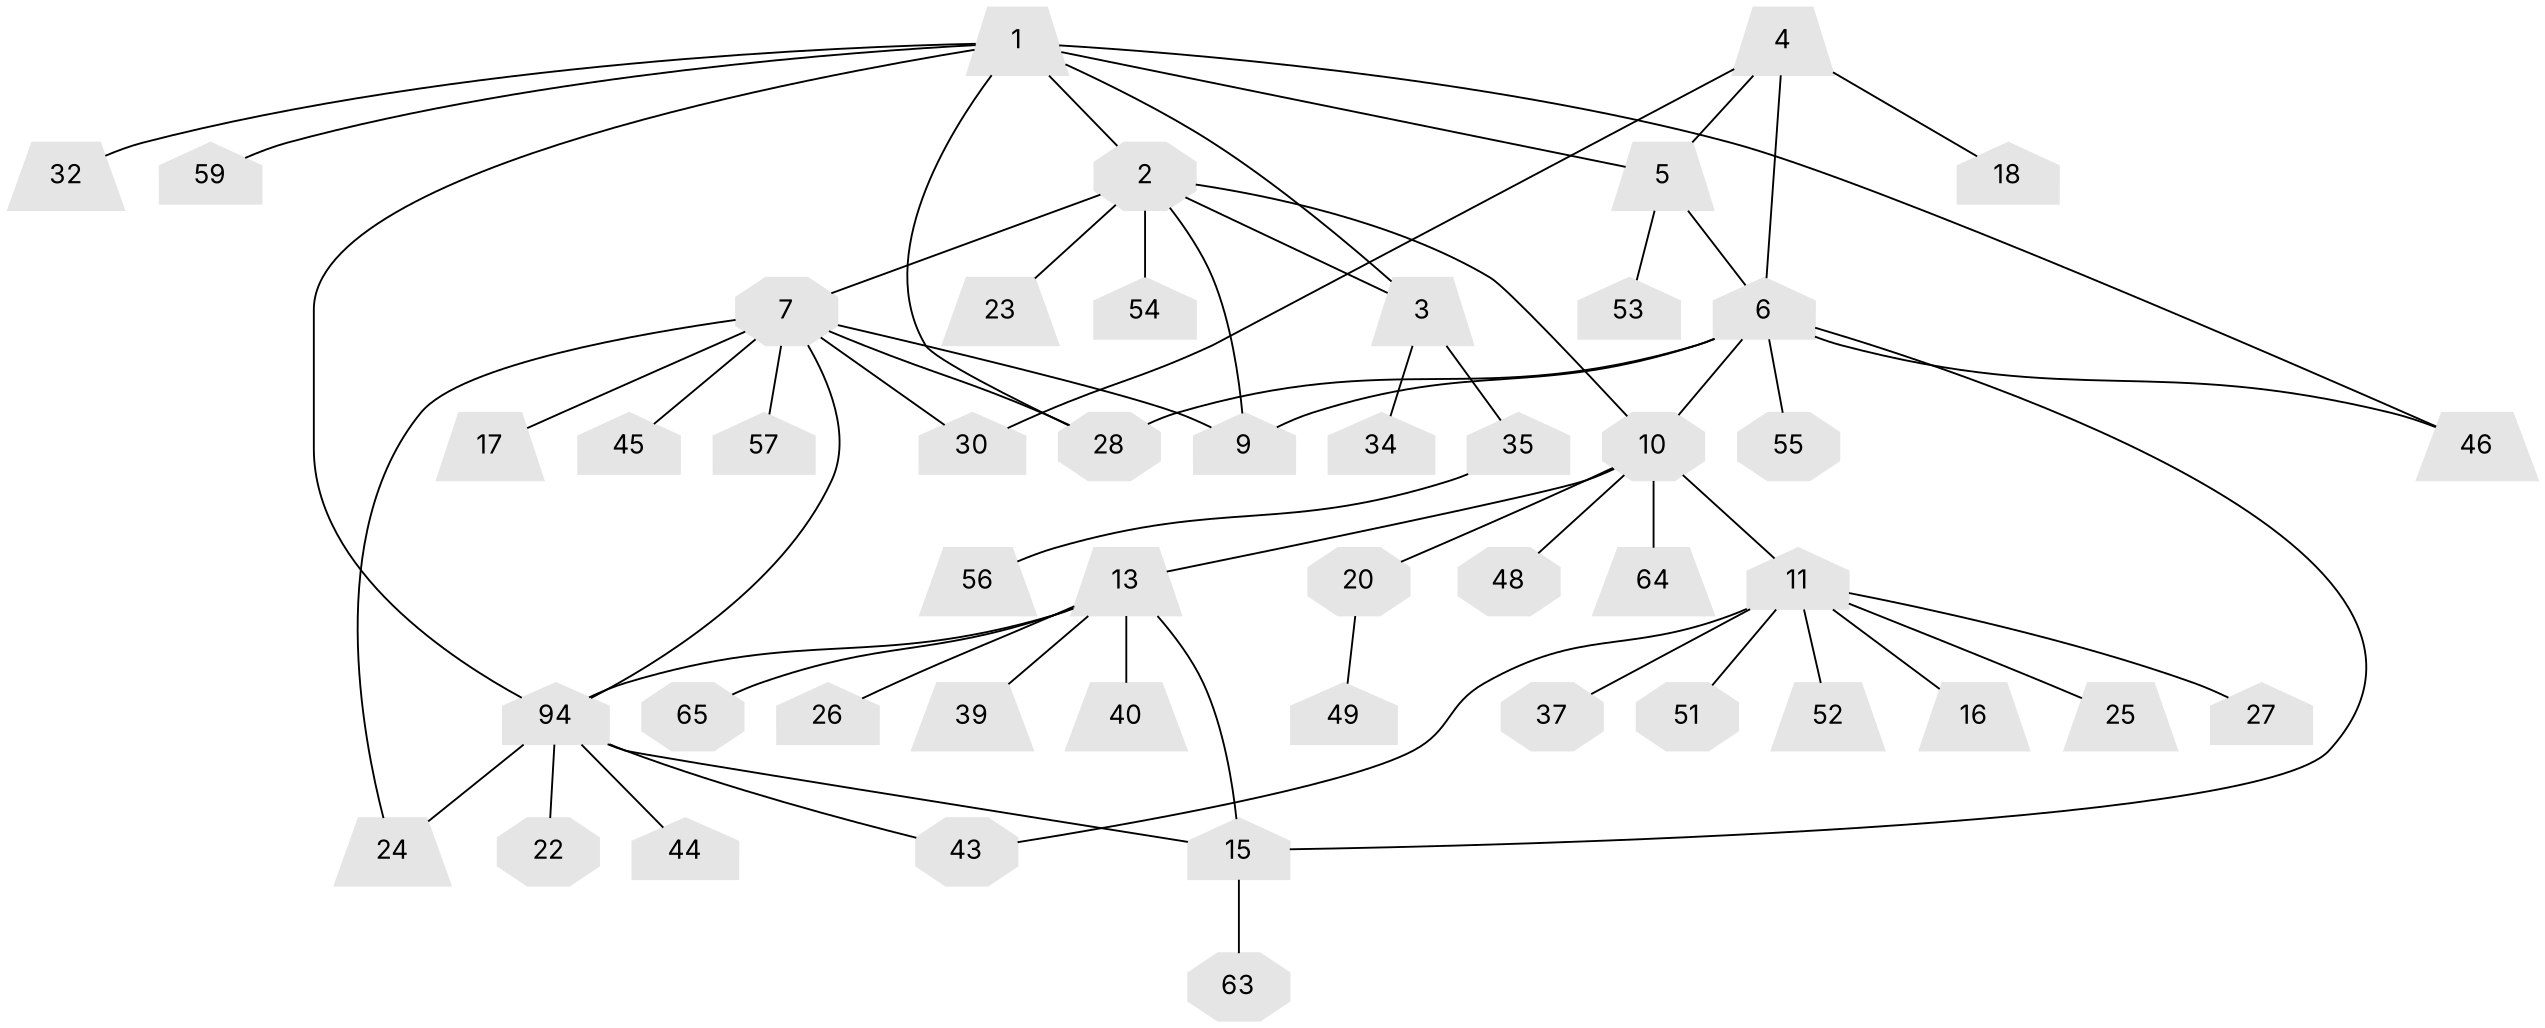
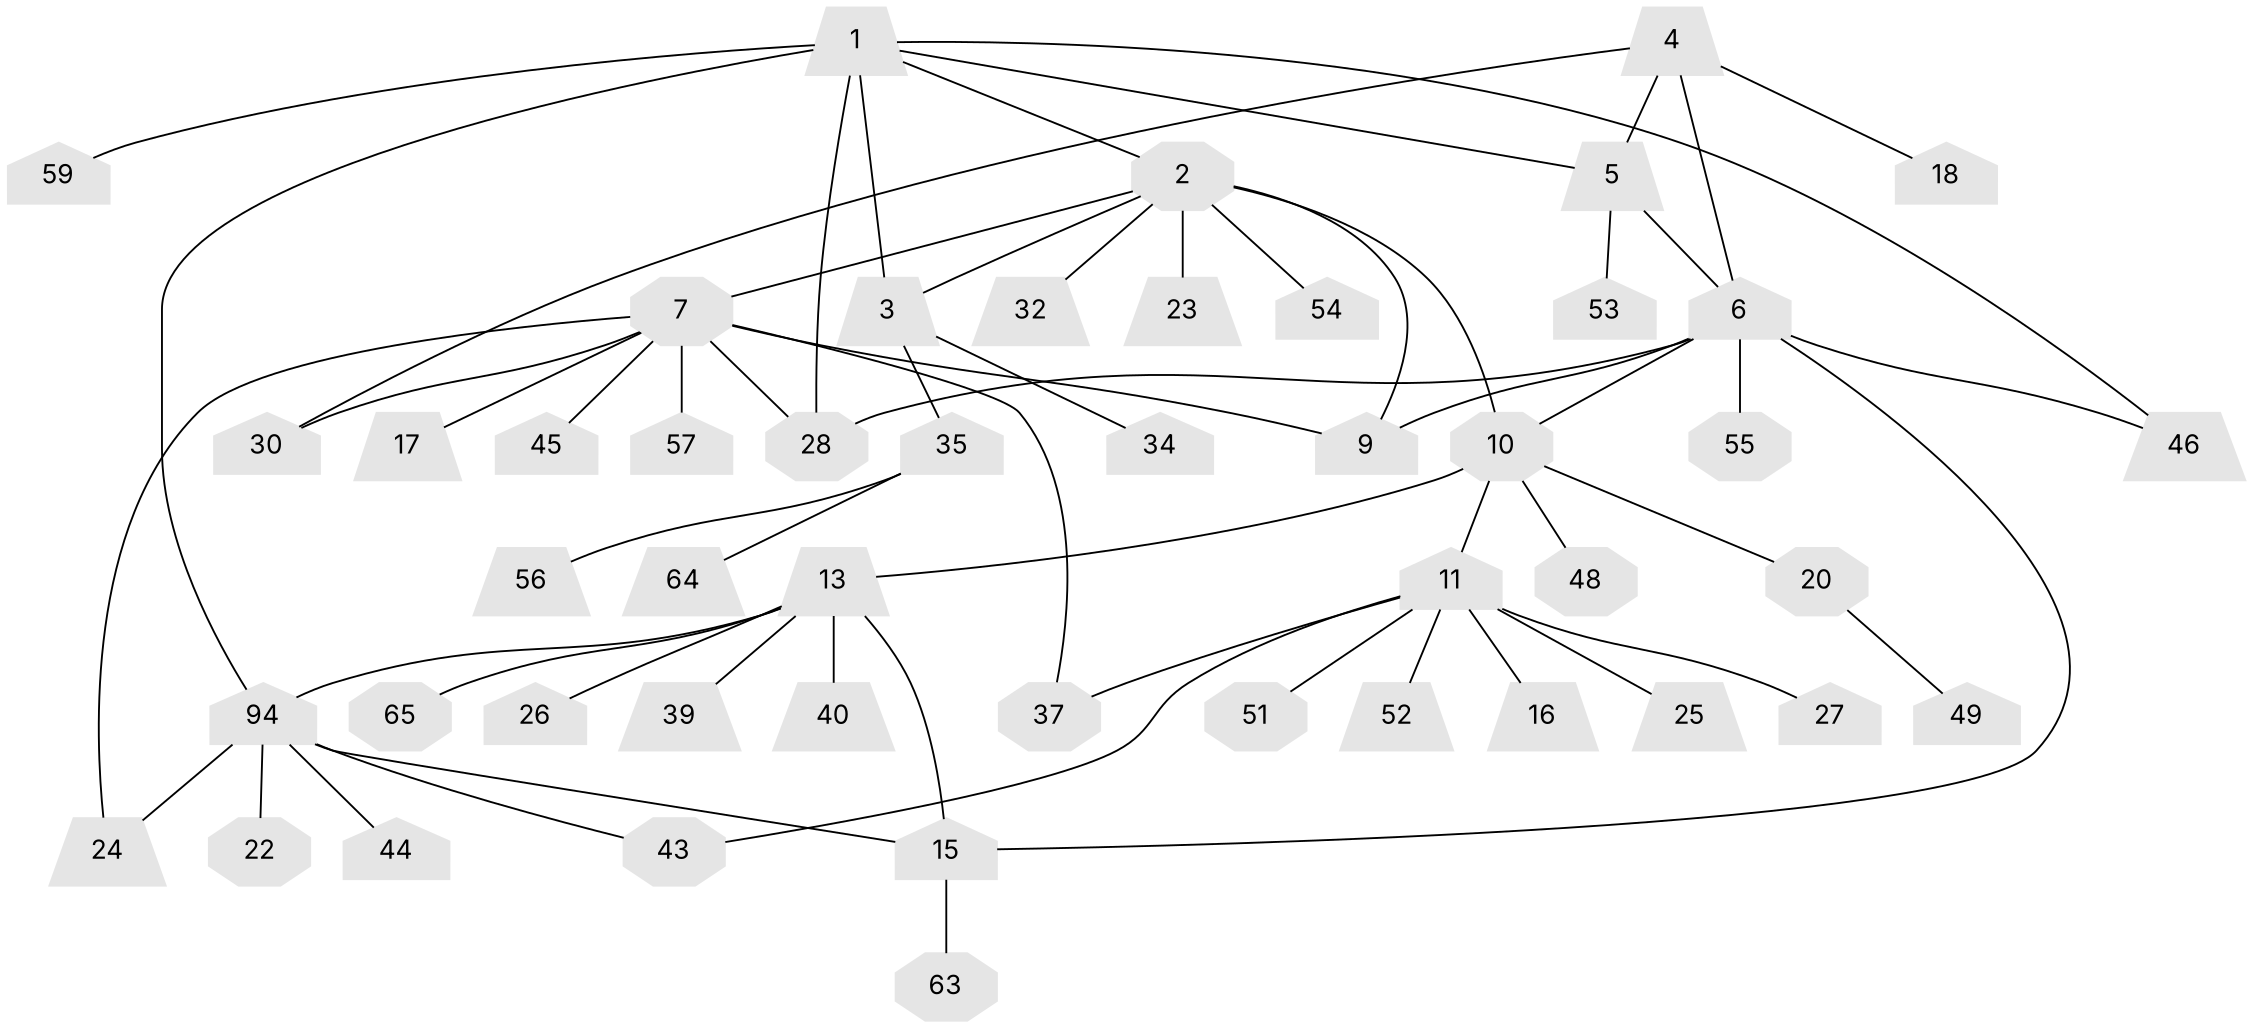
edge "1" -- "32": now "2" -- "32"
edge "10" -- "64": now "35" -- "64"
edge "7" -- "94": now "7" -- "37"
